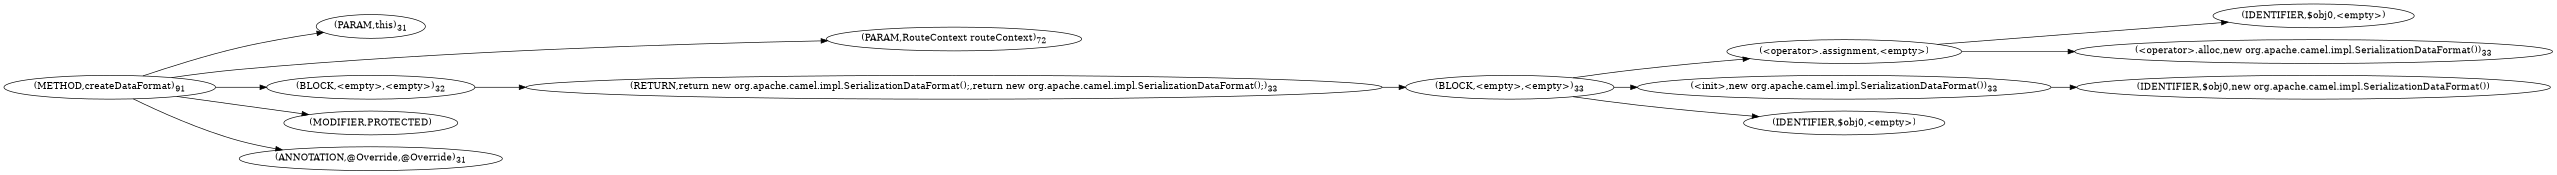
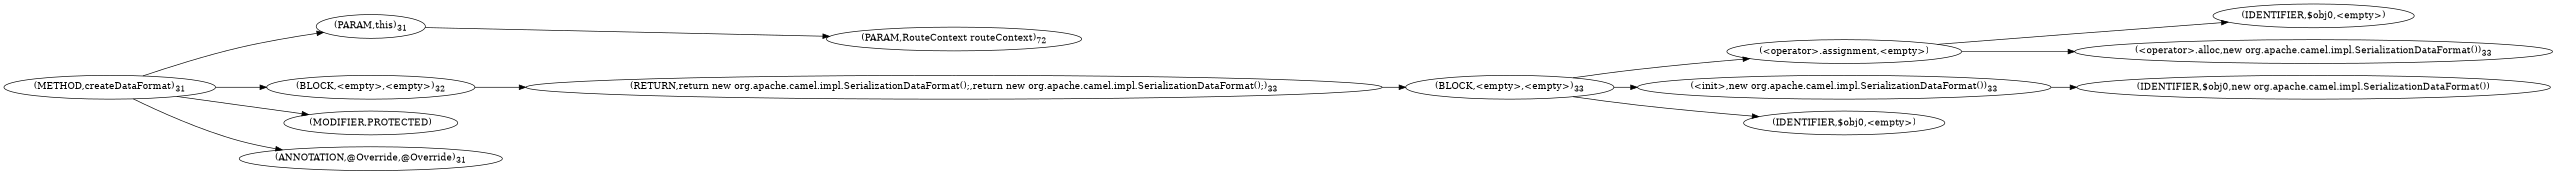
edge "(METHOD,createDataFormat)" -> "(PARAM,RouteContext routeContext)": now "(PARAM,this)" -> "(PARAM,RouteContext routeContext)"
node "(METHOD,createDataFormat)": text "91" -> "31"
